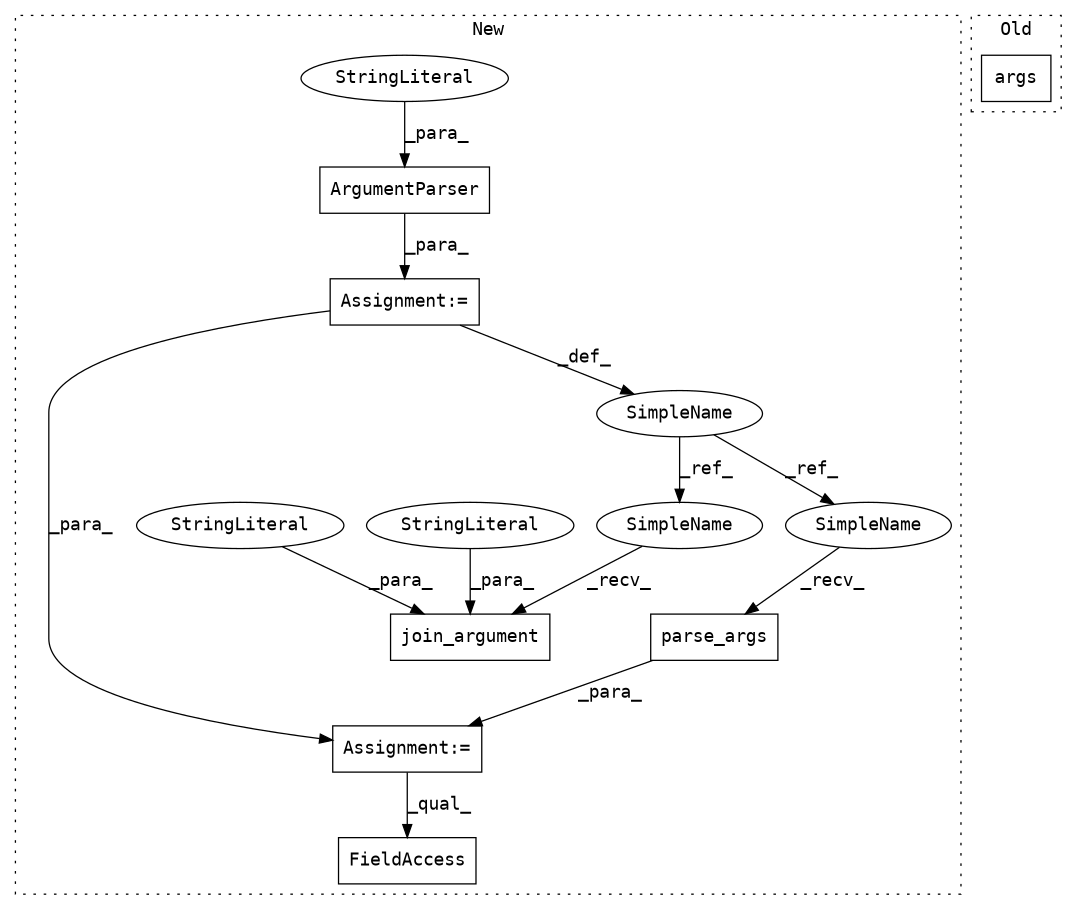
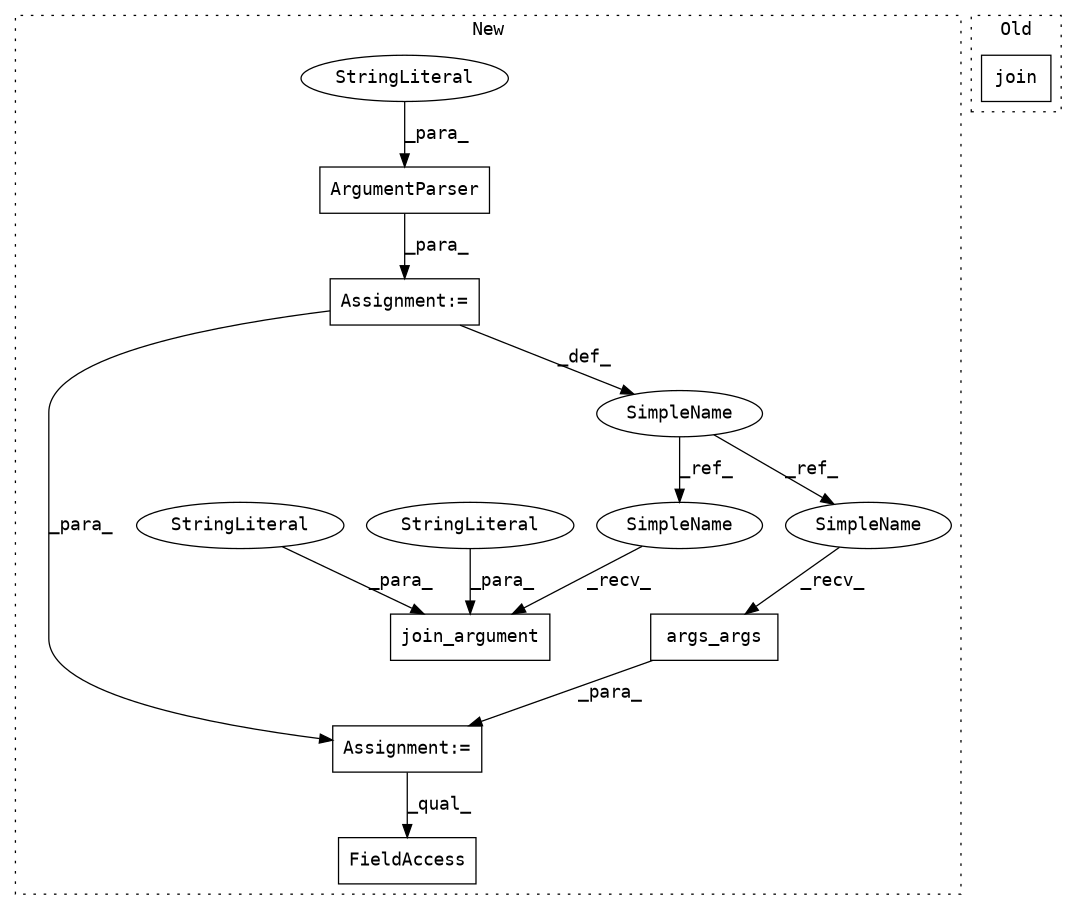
node "args": label "args" -> "join"
node "parse_args": label "parse_args" -> "args_args"
